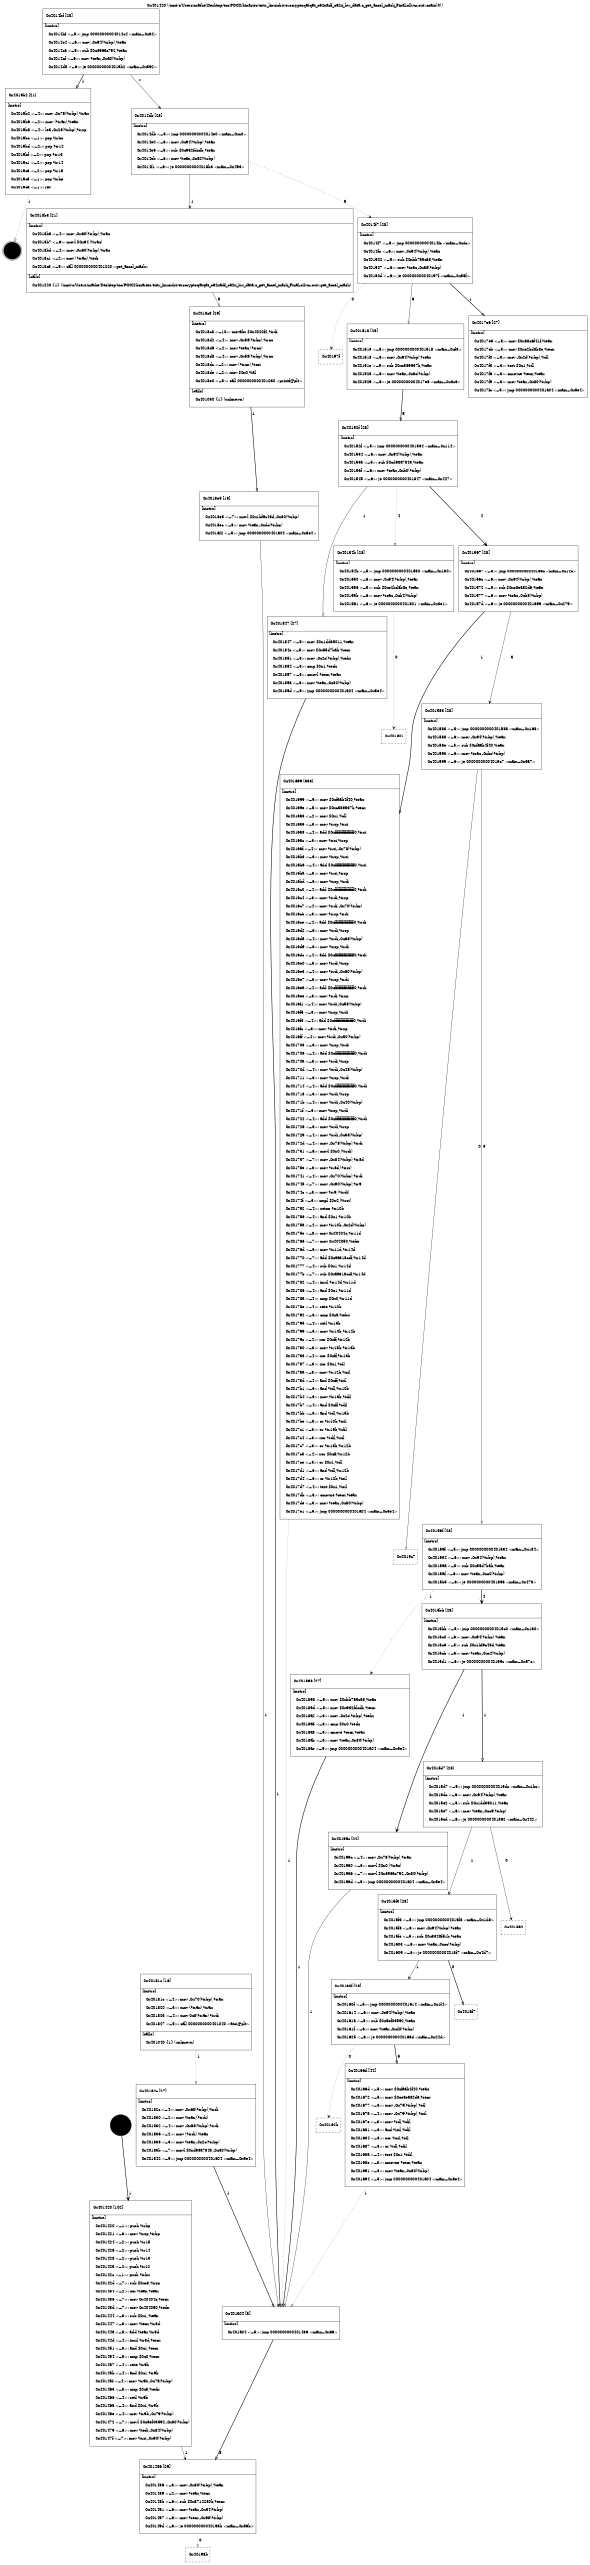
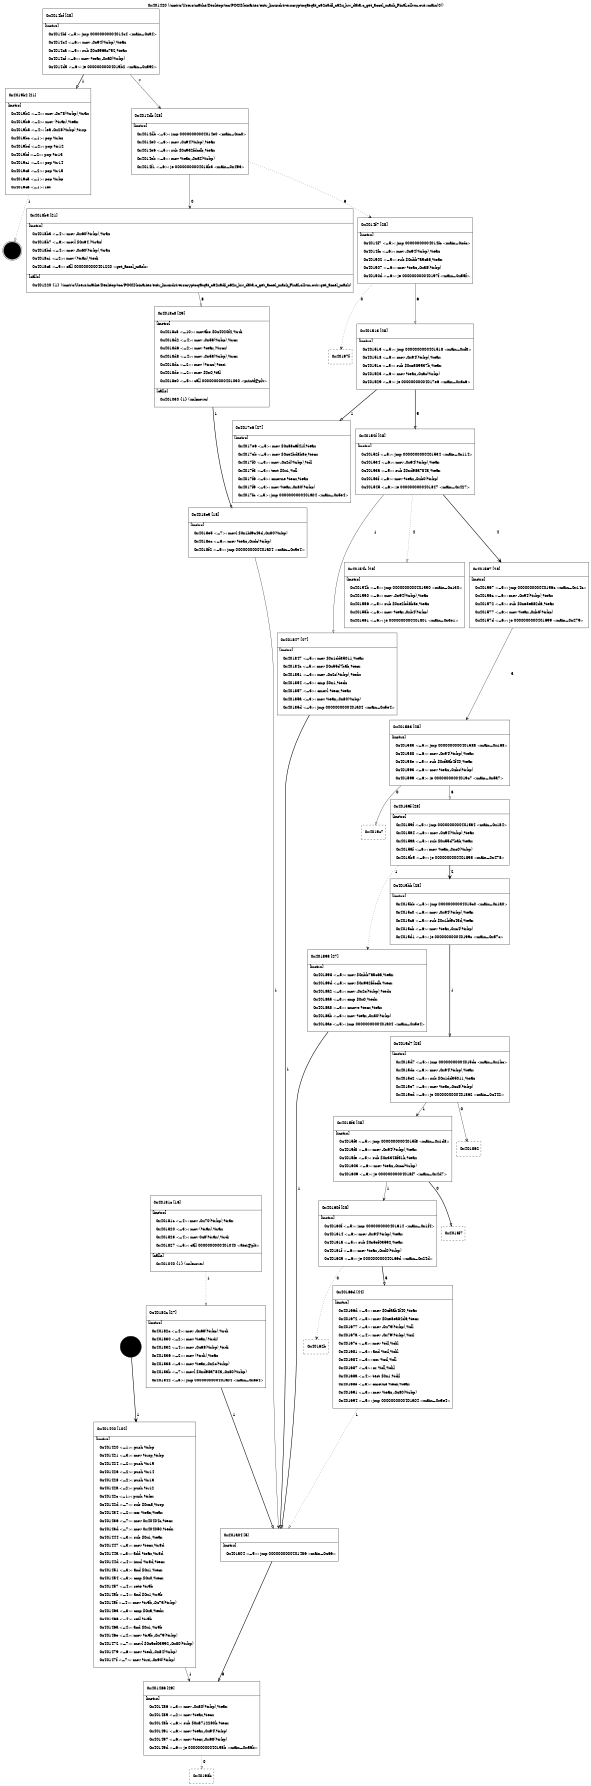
edge "0x4014db [28]" -> "0x4018b3 [21]": label " 1" -> " 0"
edge "0x4014f7 [28]" -> "0x4017e6 [27]": now "0x401513 [28]" -> "0x4017e6 [27]"
node "0x401801": removed
node "0x401699 [333]": removed
node "0x40199c [22]": removed
